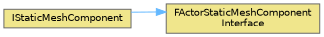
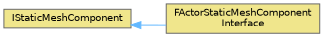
edge "IStaticMeshComponent" -> "FActorStaticMeshComponent Interface": reversed
